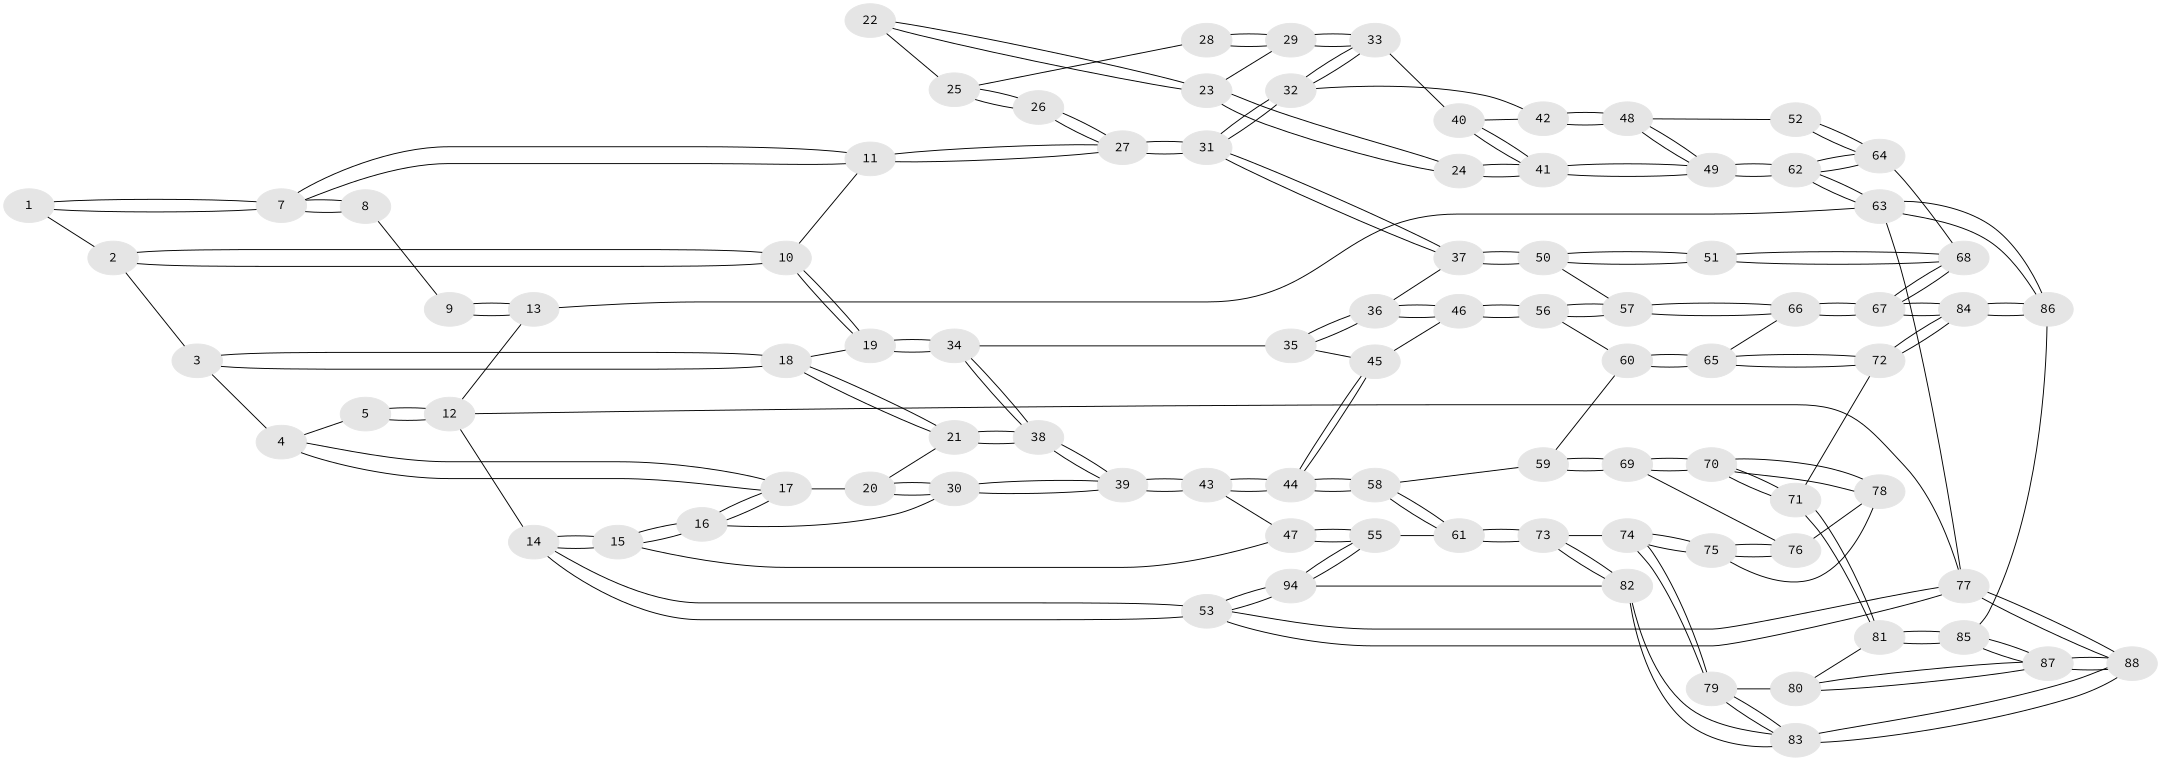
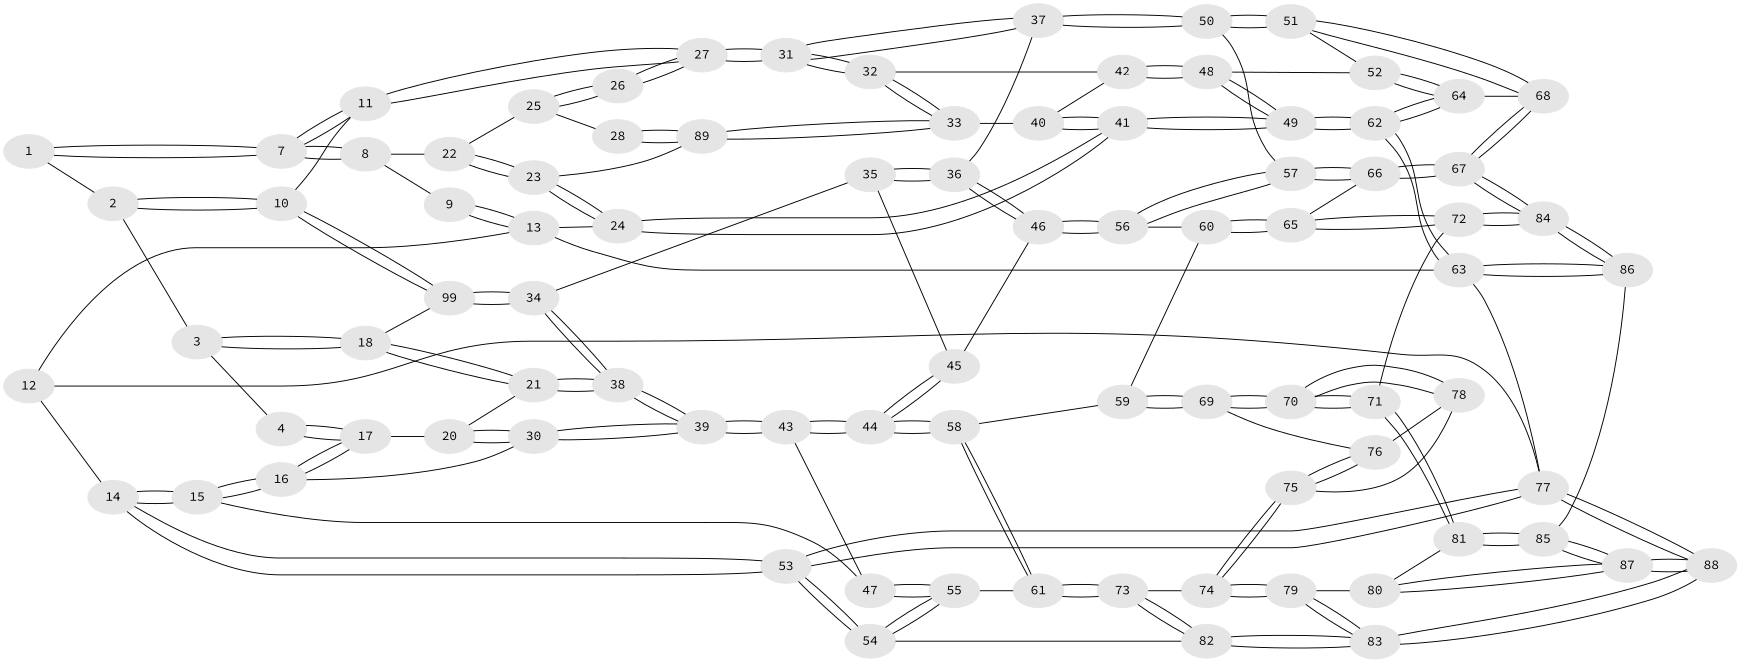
node "29": label "29" -> "89"
edge "51" -- "52": added
edge "8" -- "22": added
edge "24" -- "13": added
node "19": label "19" -> "99"
node "5": removed
node "94": label "94" -> "54"
